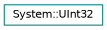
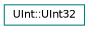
node "System::UInt32": label "System::UInt32" -> "UInt::UInt32"
